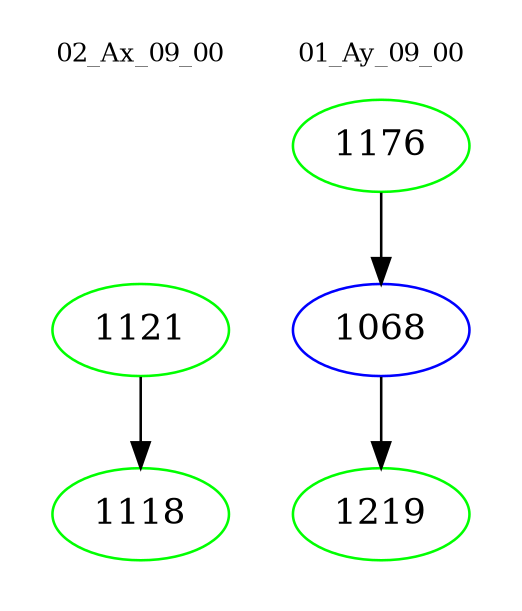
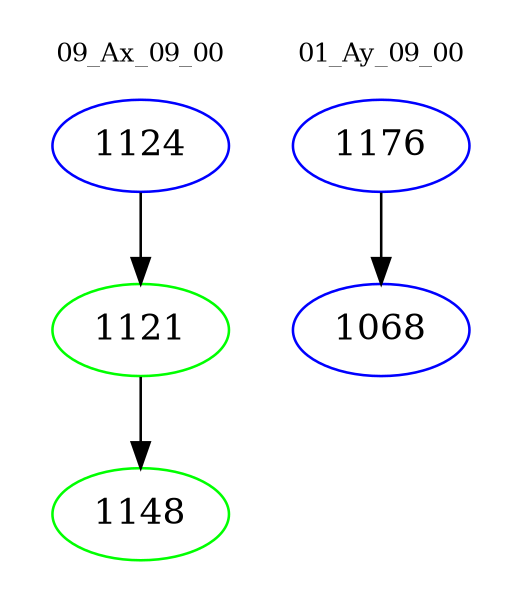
cluster "02_Ax_09_00": label "02_Ax_09_00" -> "09_Ax_09_00"
node "1124": added
node "1176": color green -> blue
node "1118": label "1118" -> "1148"
node "1219": removed
